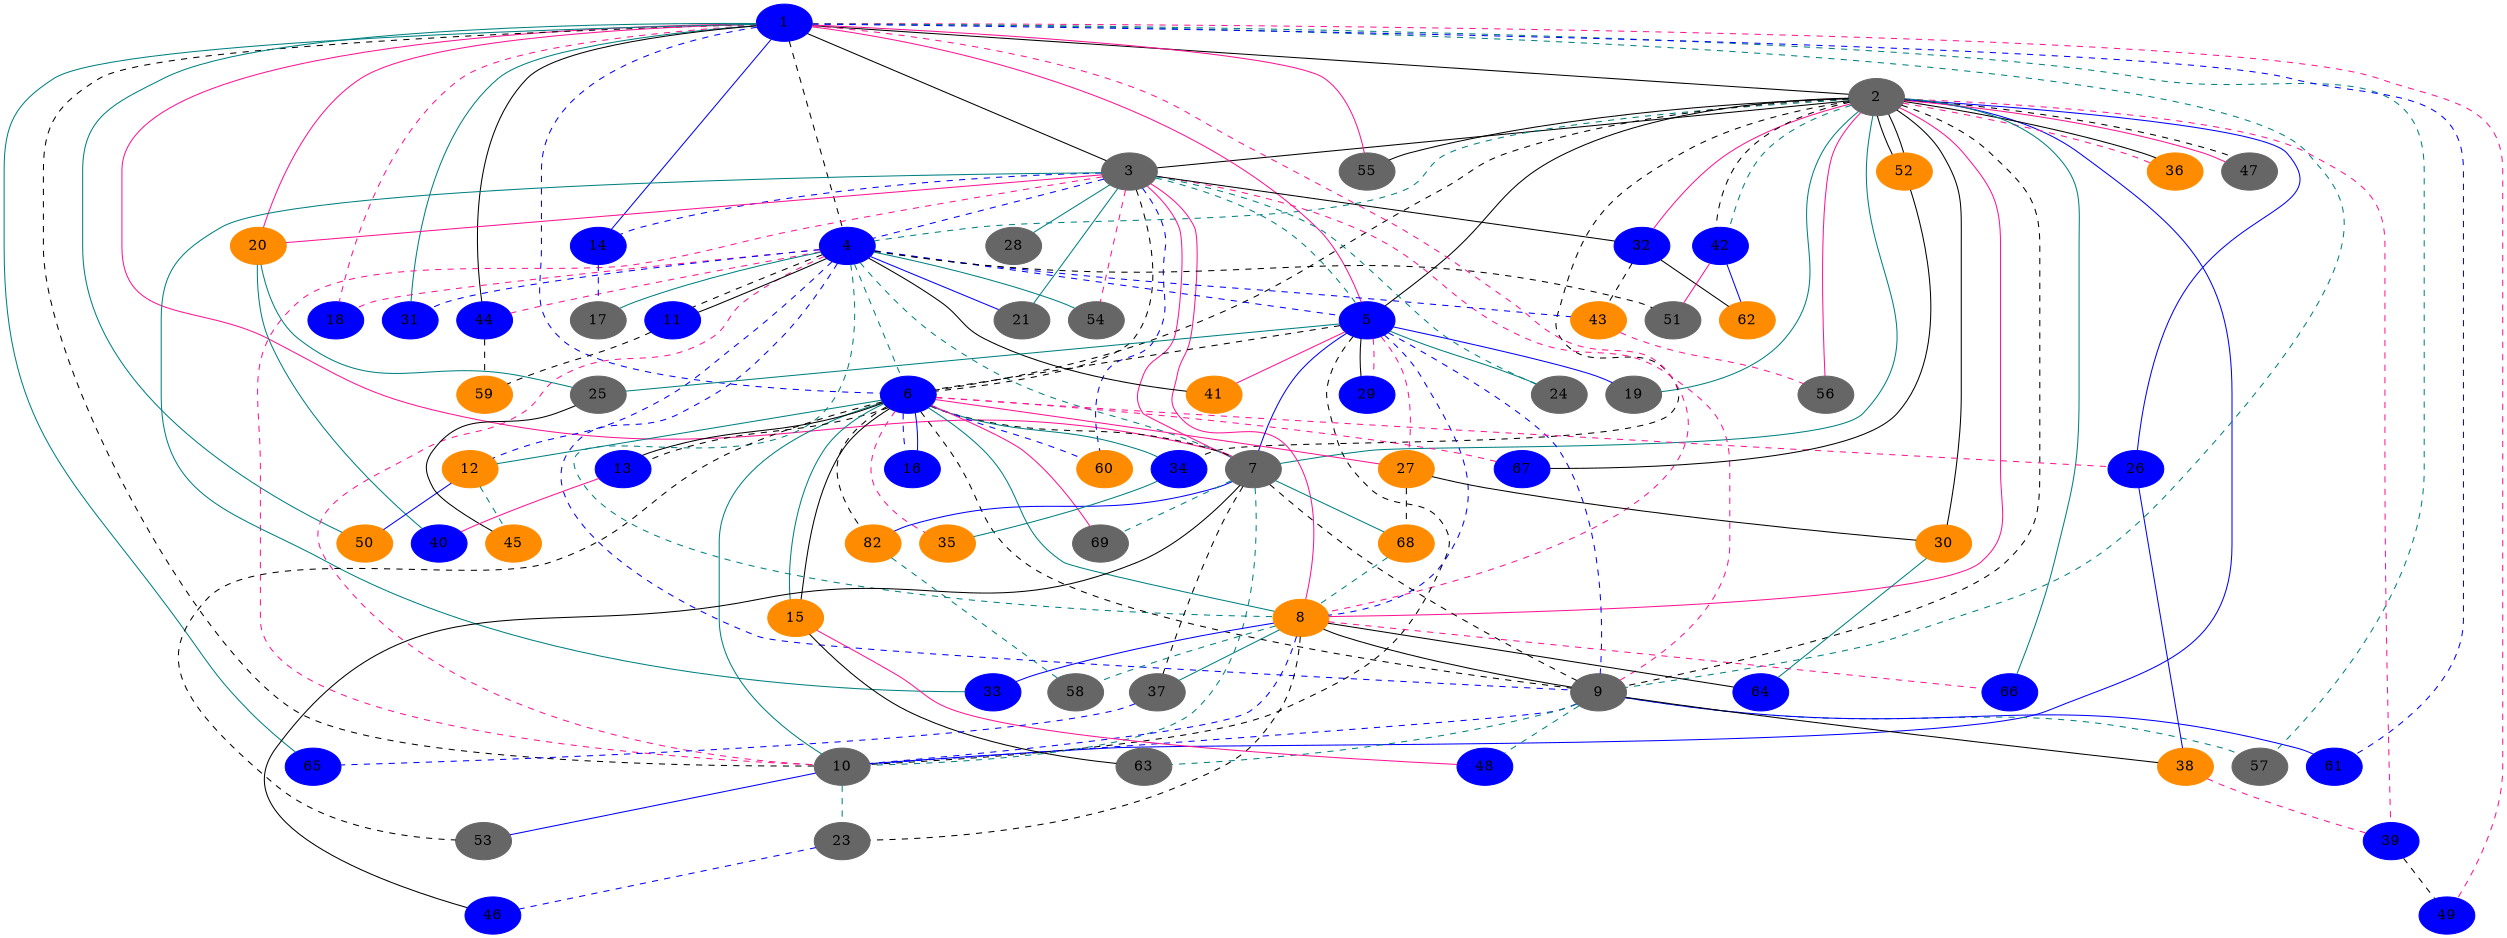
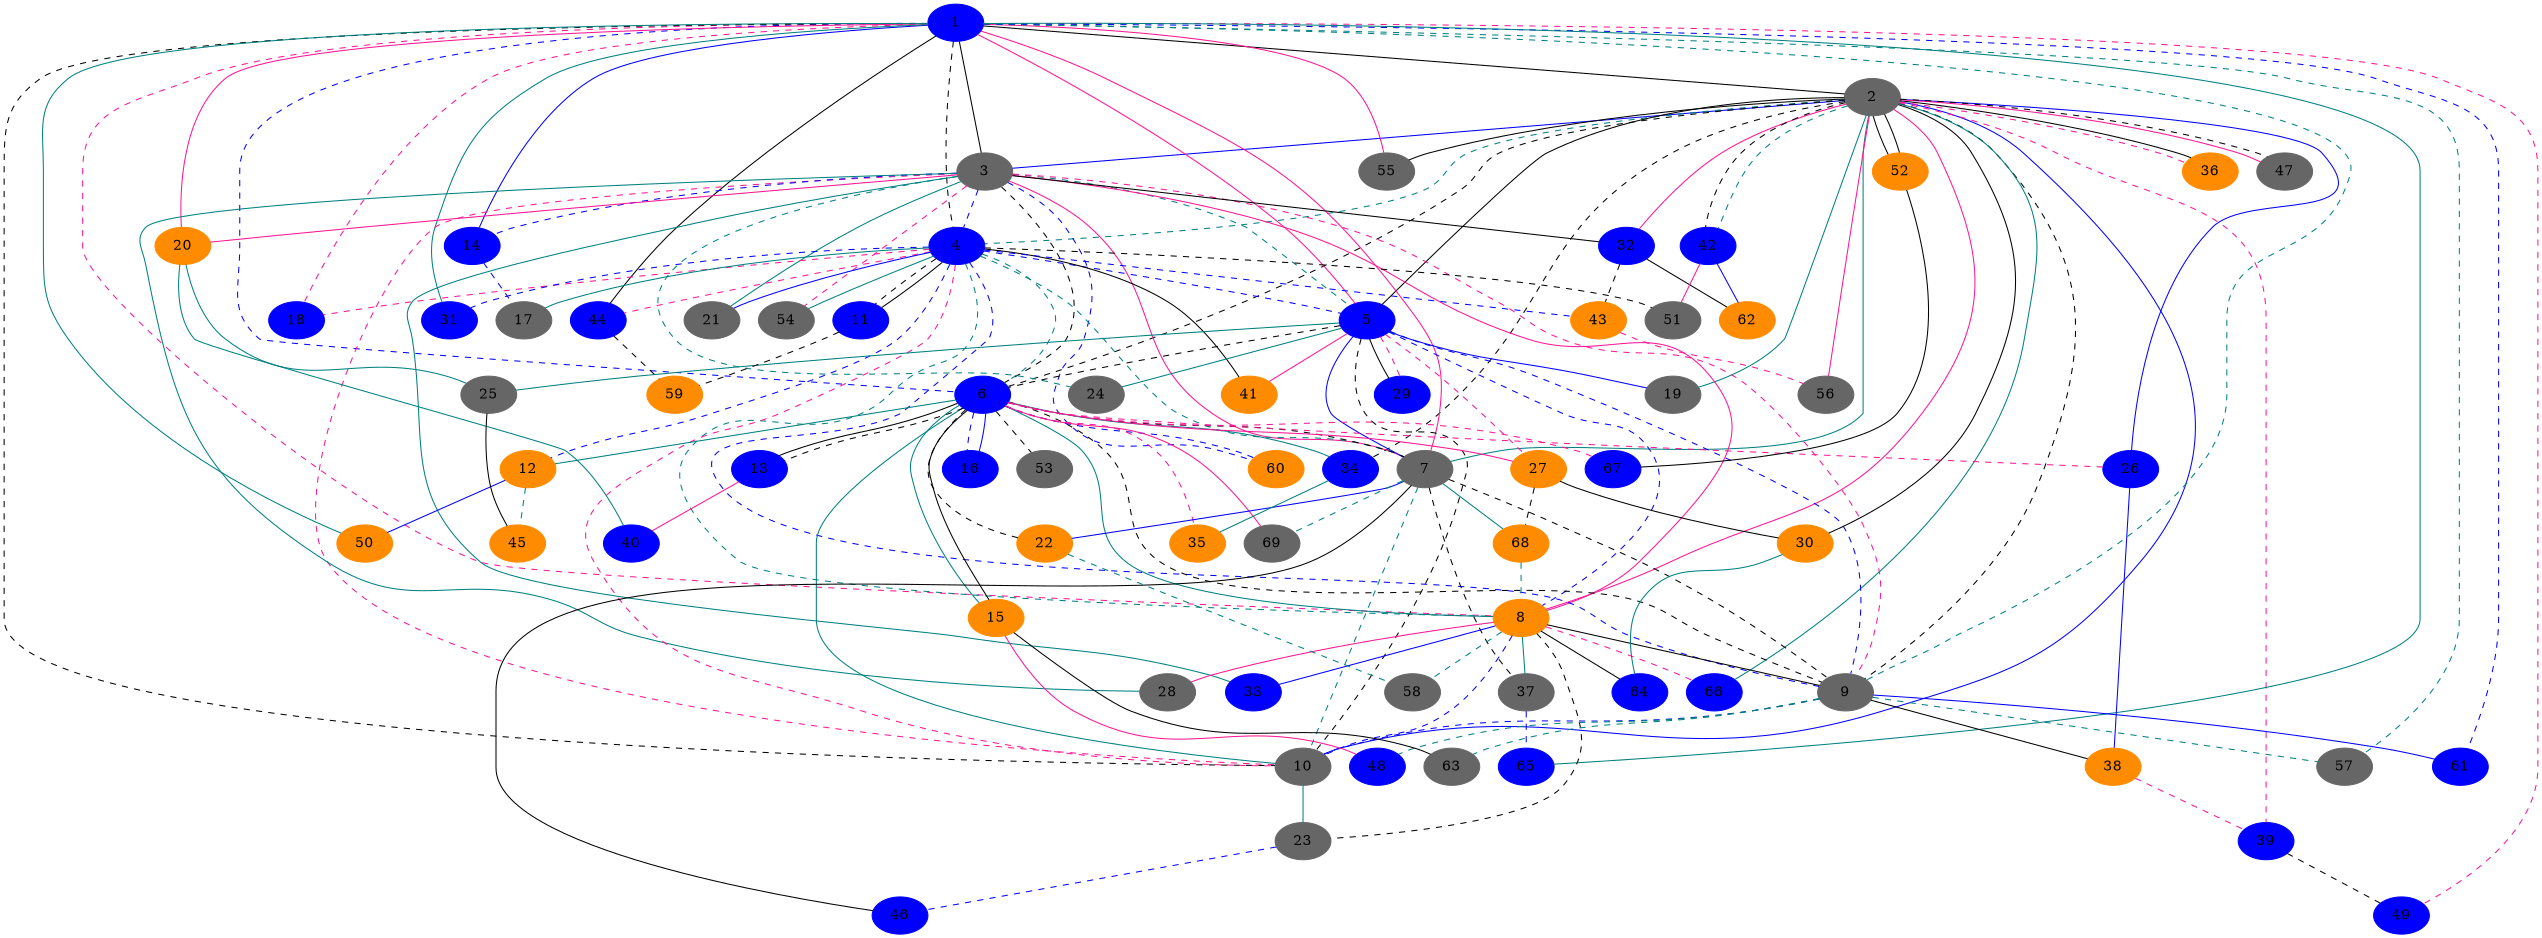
edge "2" -- "3": color black -> blue
node "82": label "82" -> "22"
edge "8" -- "28": added
edge "10" -- "53": removed
edge "10" -- "23": style dashed -> solid
